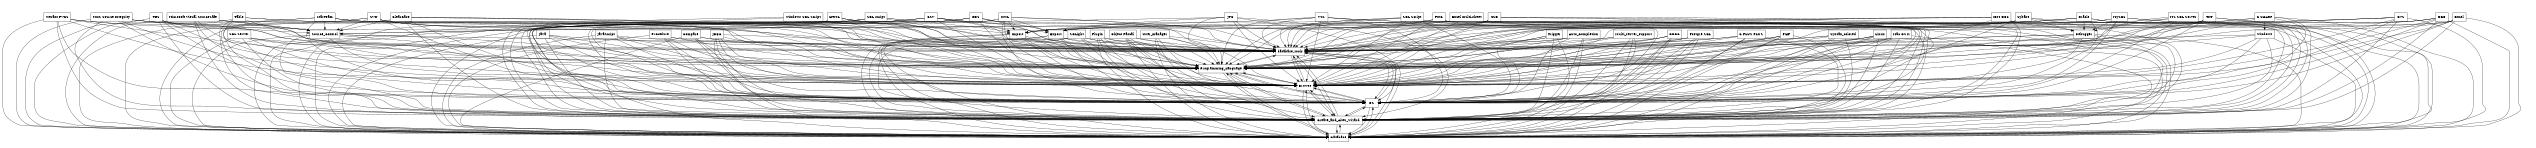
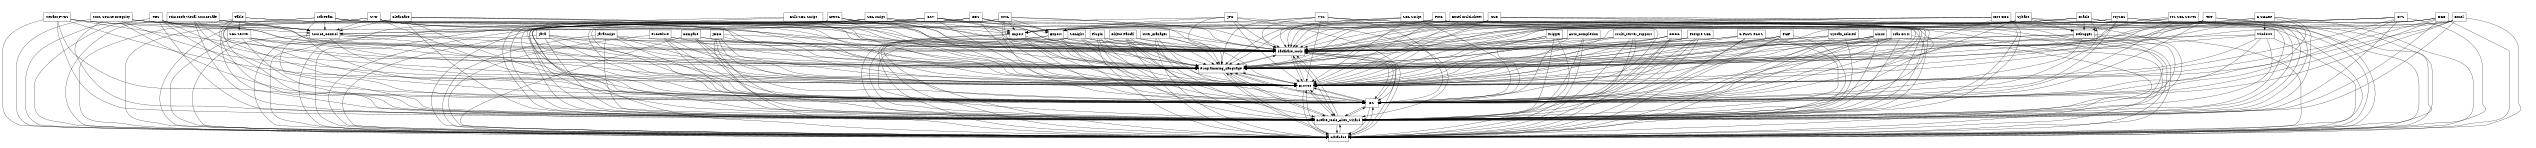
node "Windows SQL Script": label "Windows SQL Script" -> "Bulk SQL Script"
edge "Table" -> "Browse": now "Table" -> "SQL Server"
node "Create_and_Alter_wizard": label "Create_and_Alter_wizard" -> "Create_tools_Alter_wizard"
